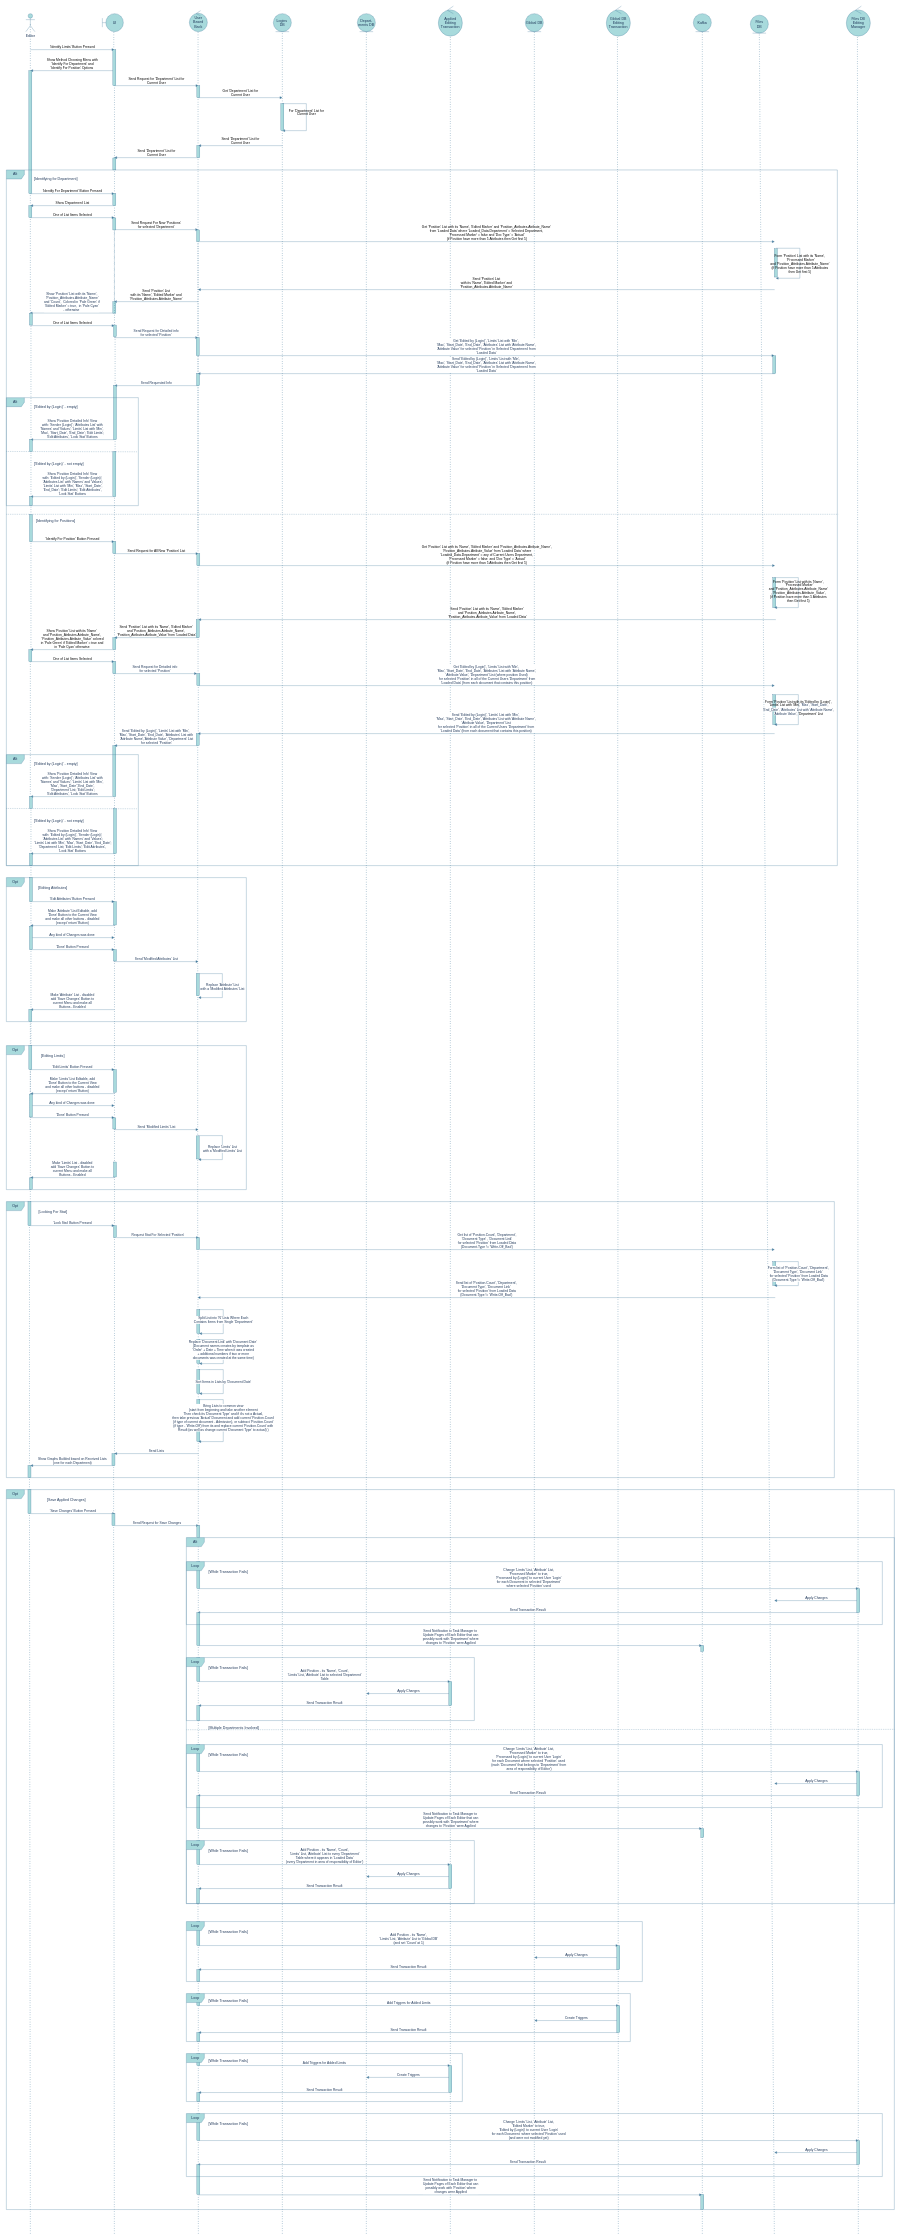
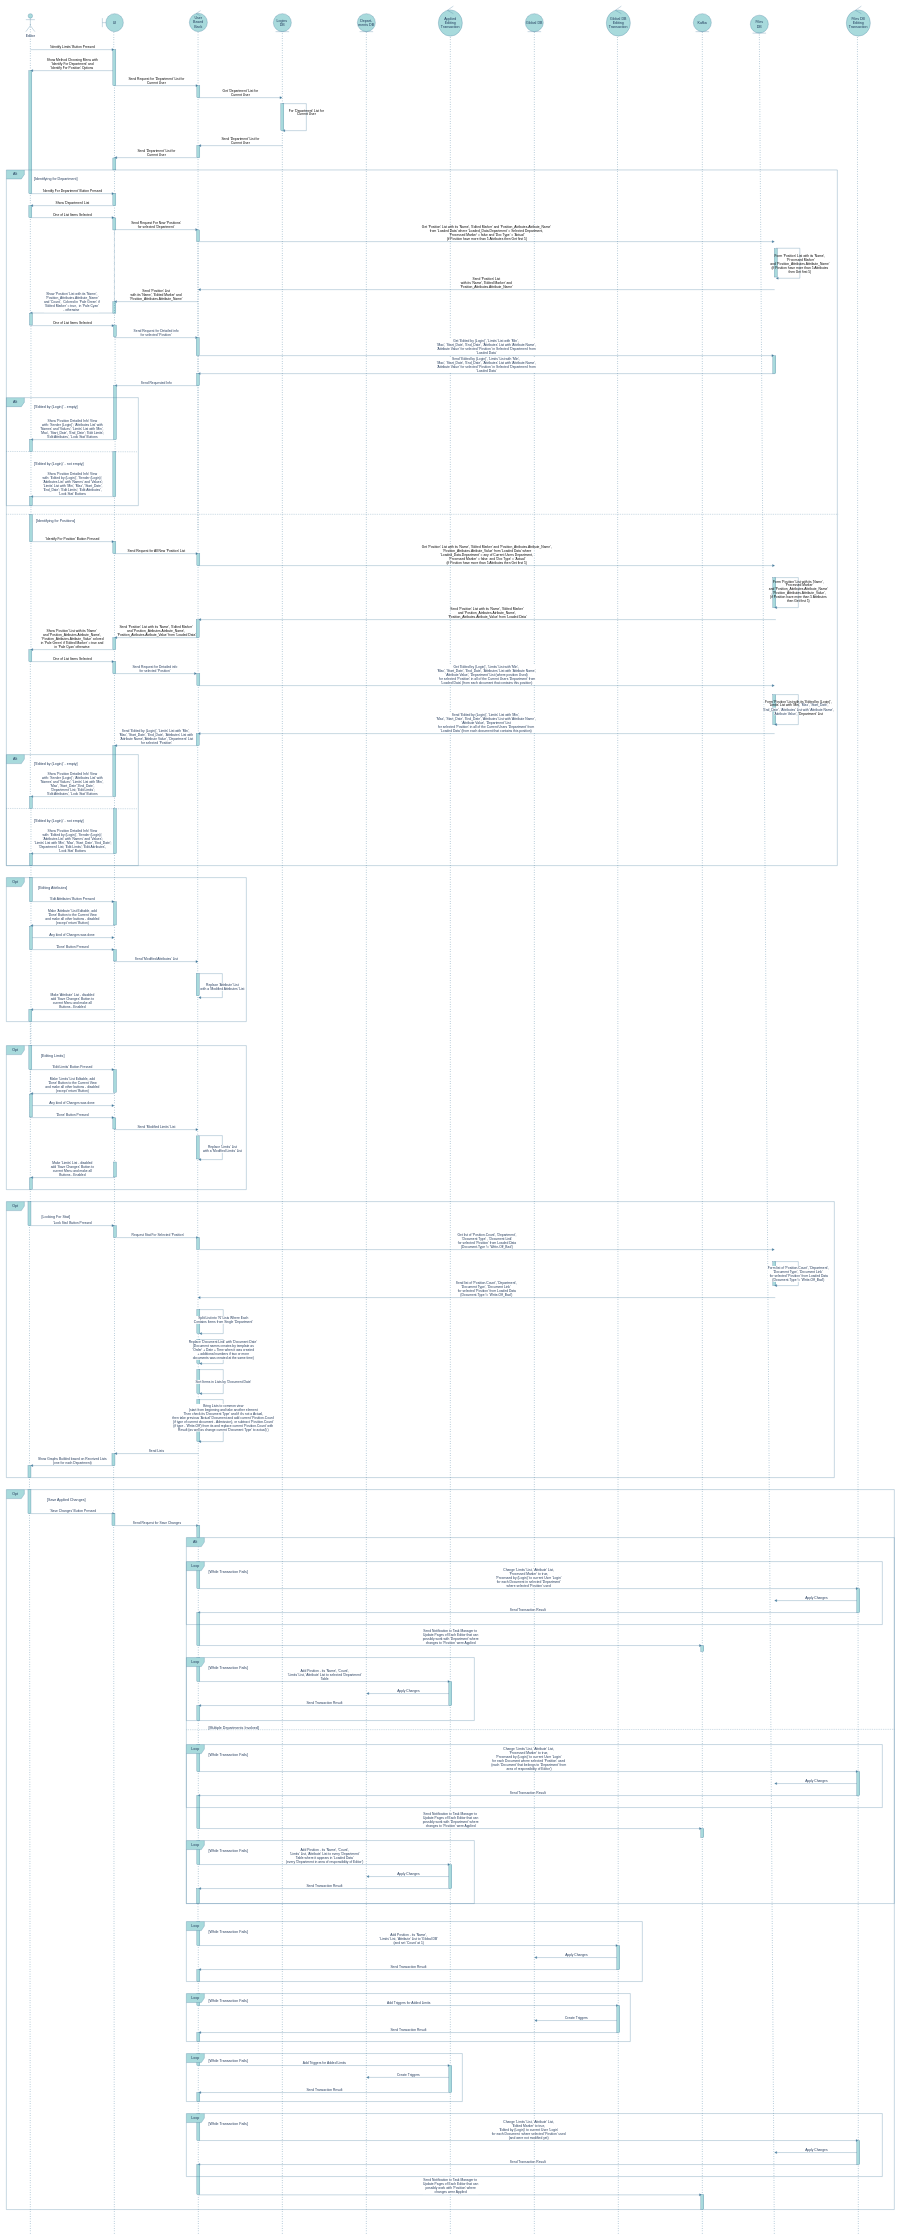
node "Files DB Editing Manager": label "Files DB Editing Manager" -> "Files DB Editing Transaction"
node "[Looking For Stat]": moved (53, 1212) -> (56, 1217)
